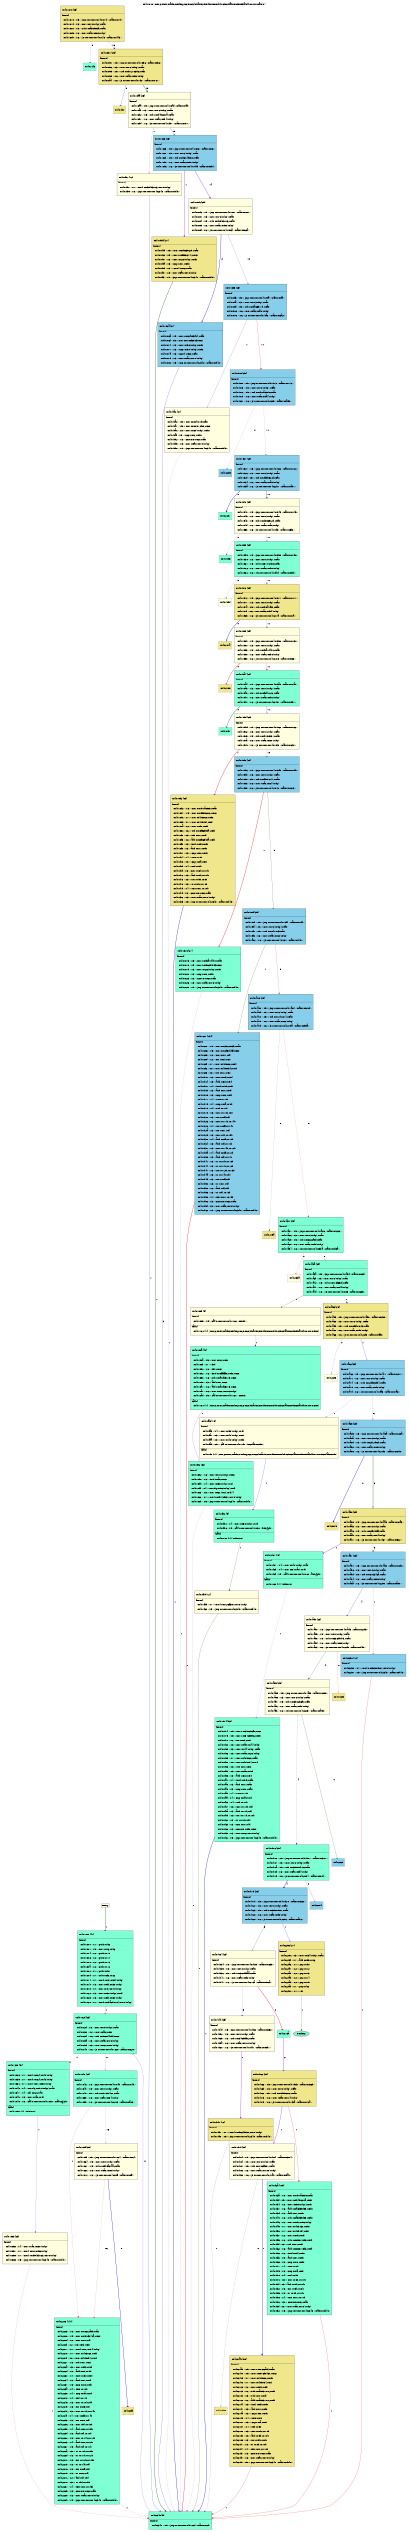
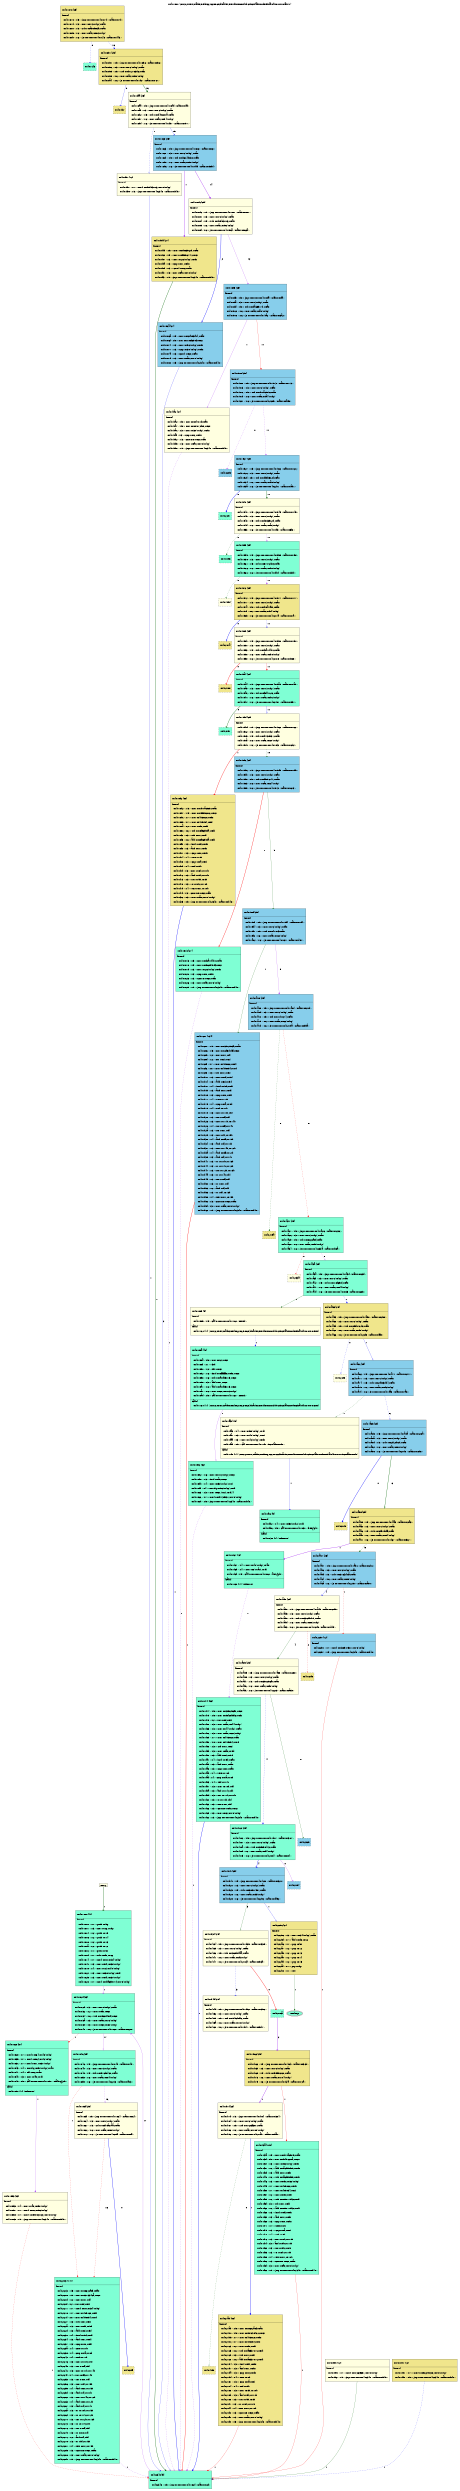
edge "0x401fb2 [9]" -> "0x401fbb [12]": removed, label "1"
edge "0x401b4d [25]" -> "0x401dd1 [12]": removed, label "1"
